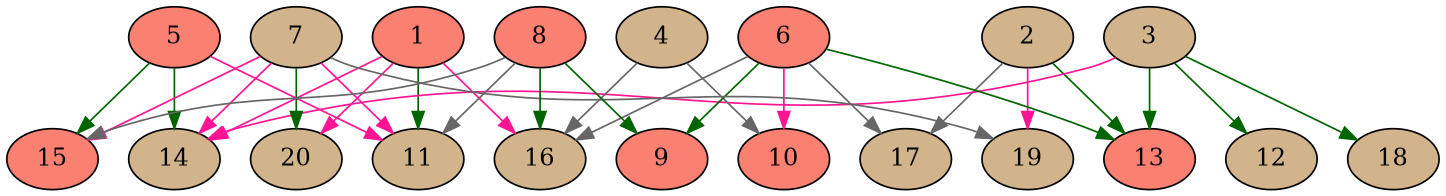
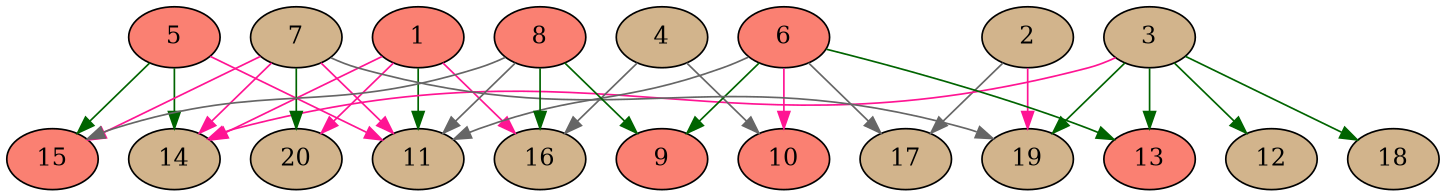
edge "6" -> "16": now "6" -> "11"
edge "2" -> "13": removed
edge "3" -> "19": added
